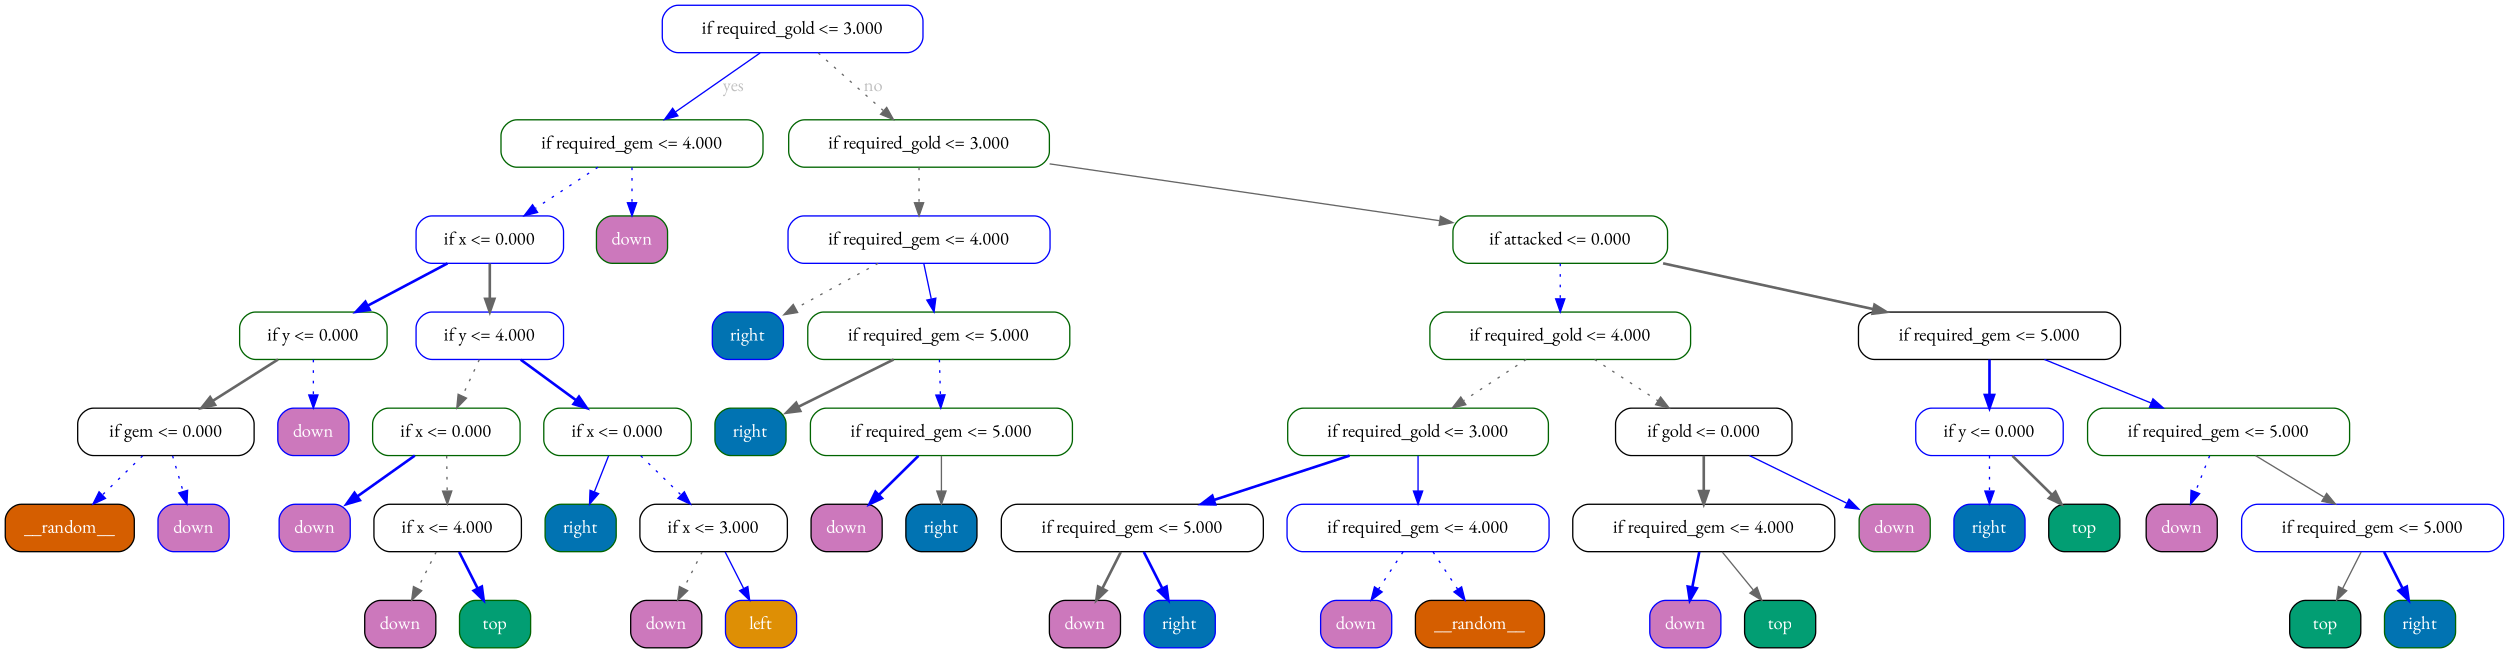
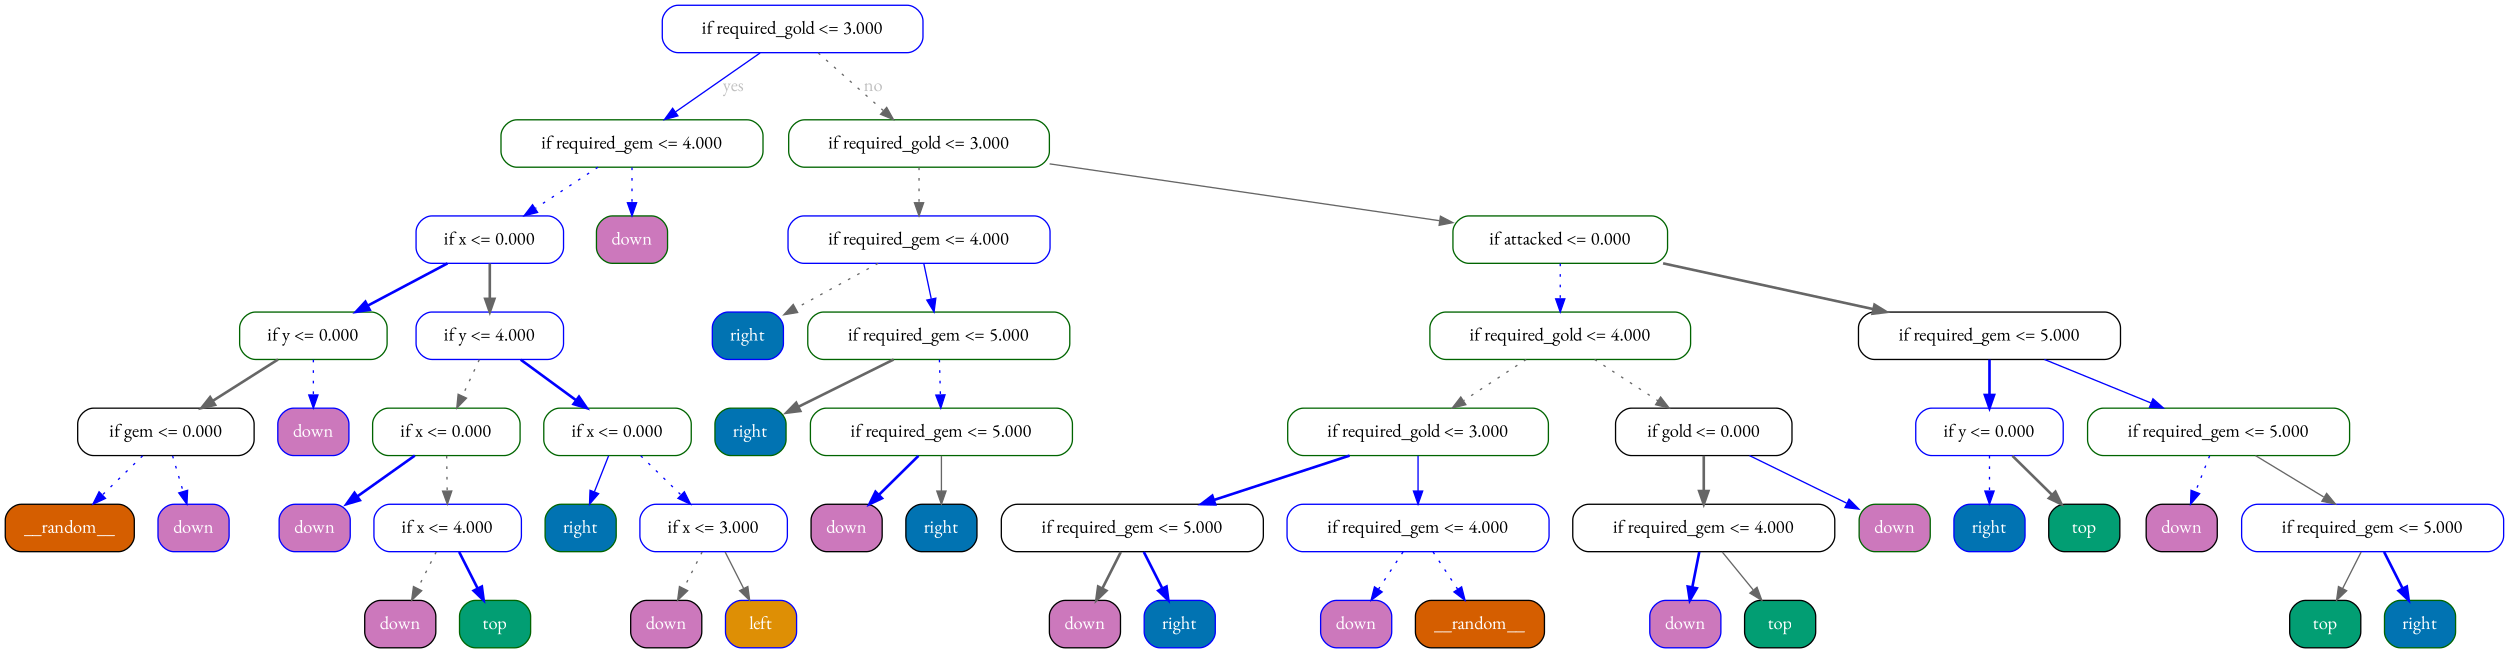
node "if x <= 4.000": color black -> blue
node "if x <= 3.000": color black -> blue
edge "if x <= 3.000" -> "left": color blue -> gray40
